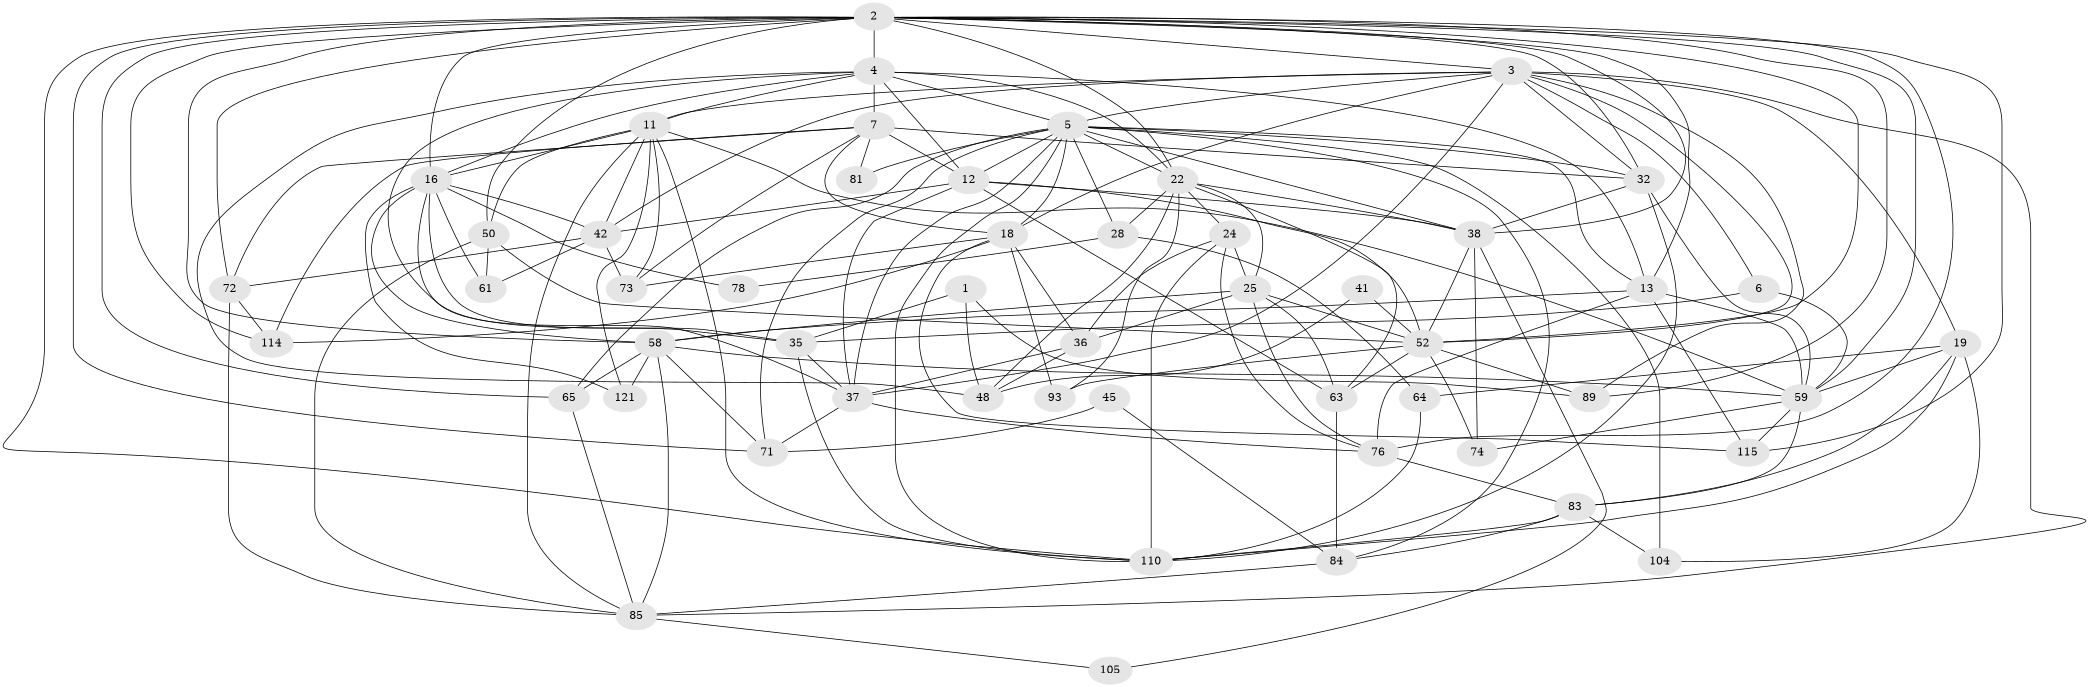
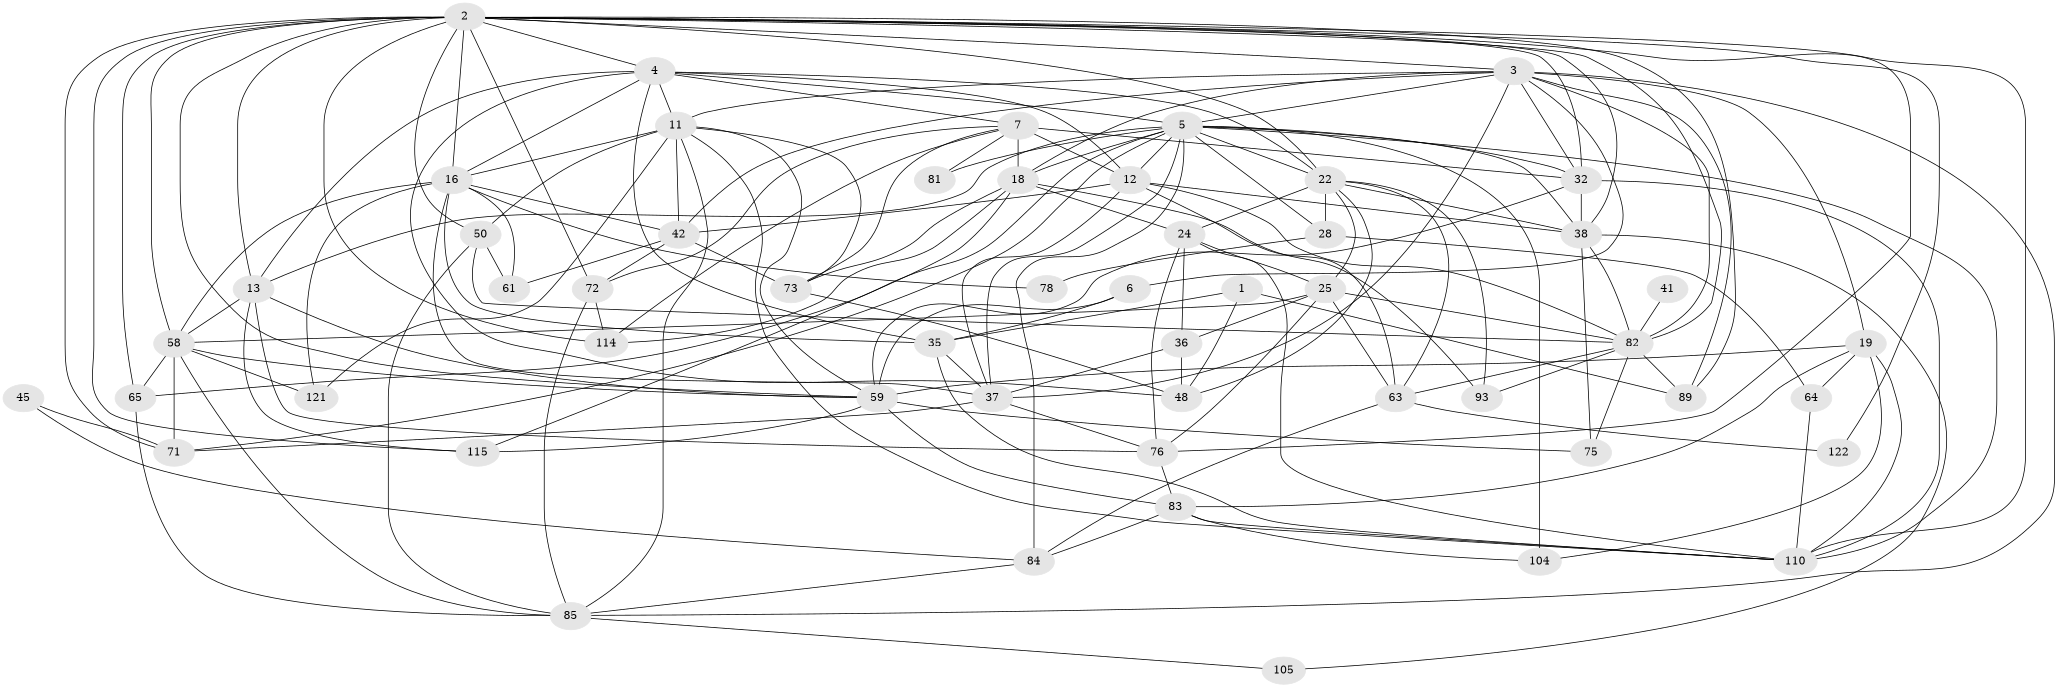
edge "18" -- "36": now "18" -- "24"
node "52": label "52" -> "82"
edge "41" -- "48": now "73" -- "48"
node "74": label "74" -> "75"
node "122": added
